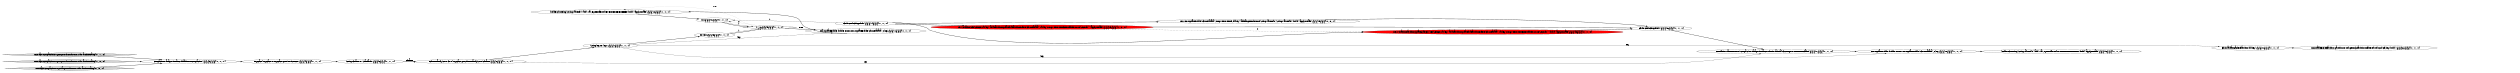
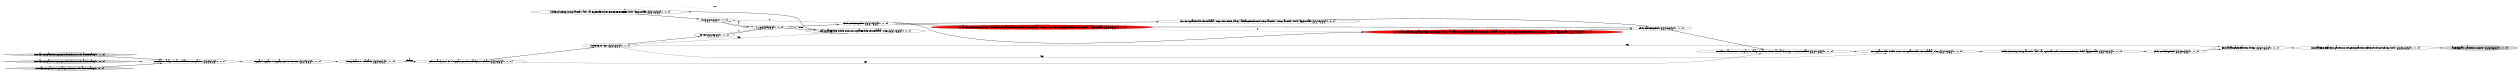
edge "i < 10@@@9@@@['1', '1', '1']" -> "cfs.forceBlockingFlush()@@@14@@@['1', '1', '1']": added
node "assertEquals(1,partition.rowCount())@@@23@@@['1', '1', '1']": added
node "cfs.forceBlockingFlush()@@@20@@@['1', '1', '1']": added
